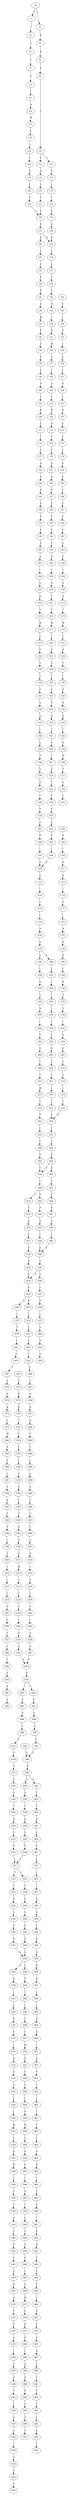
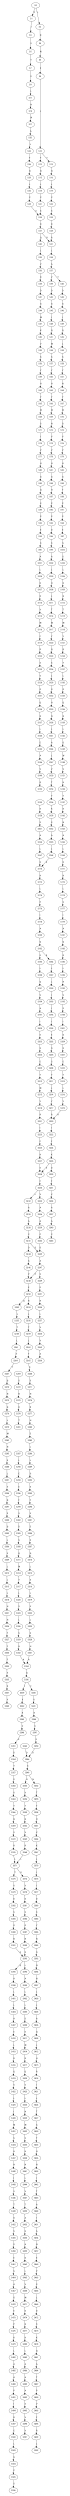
node "S40": added
edge "S152" -> "S155": removed, label "Y"
node "S160": added
edge "S243" -> "S245": now "S241" -> "S245"
node "S284": removed
